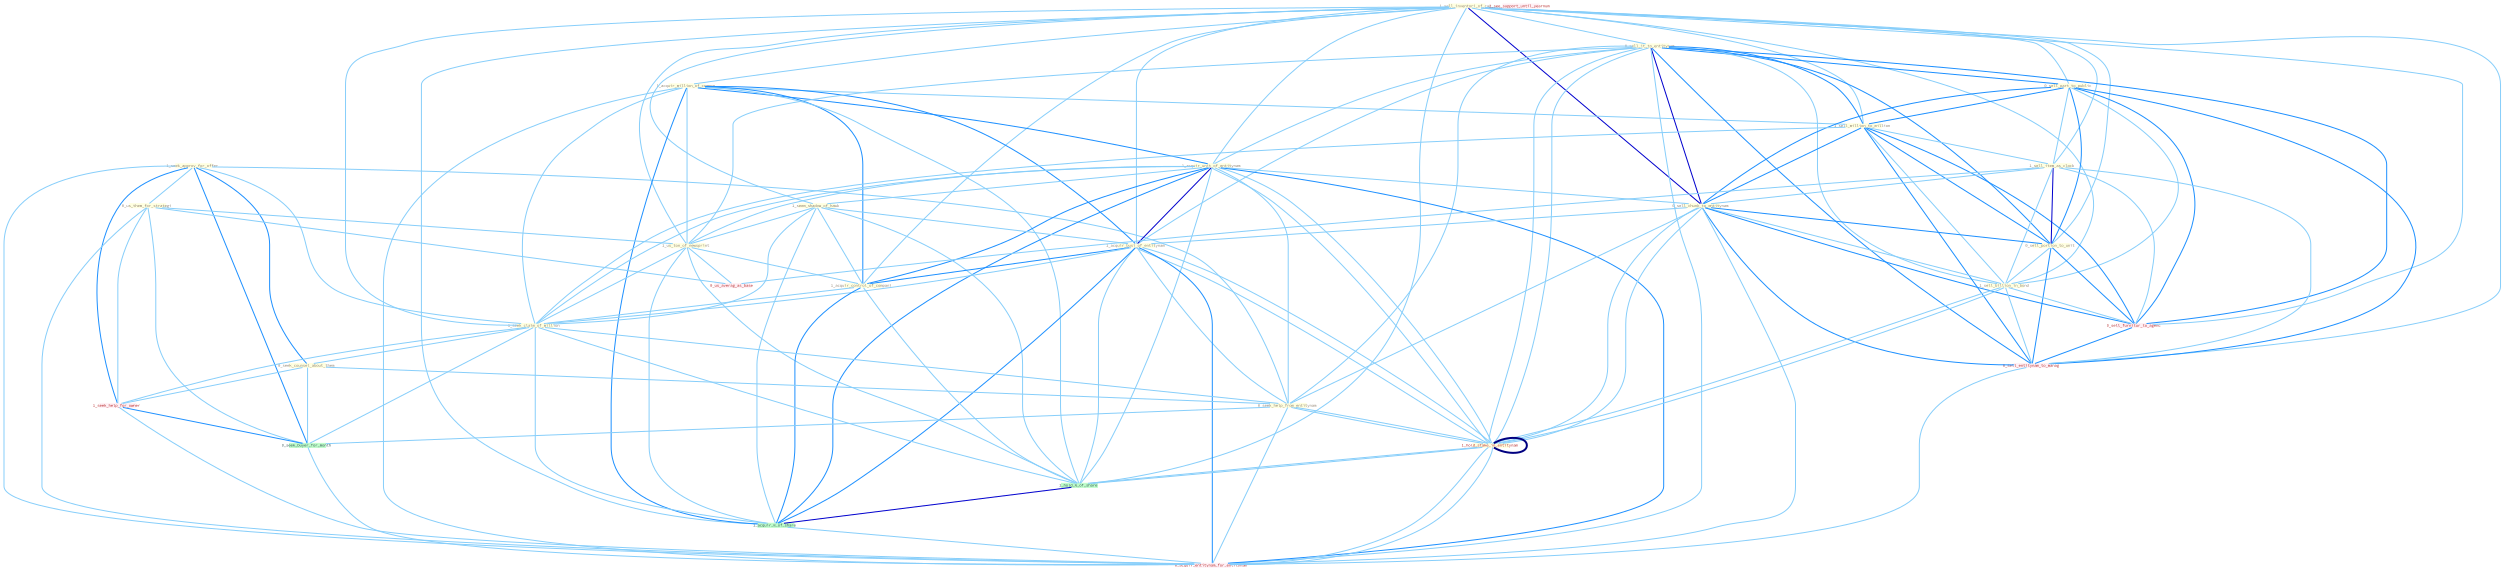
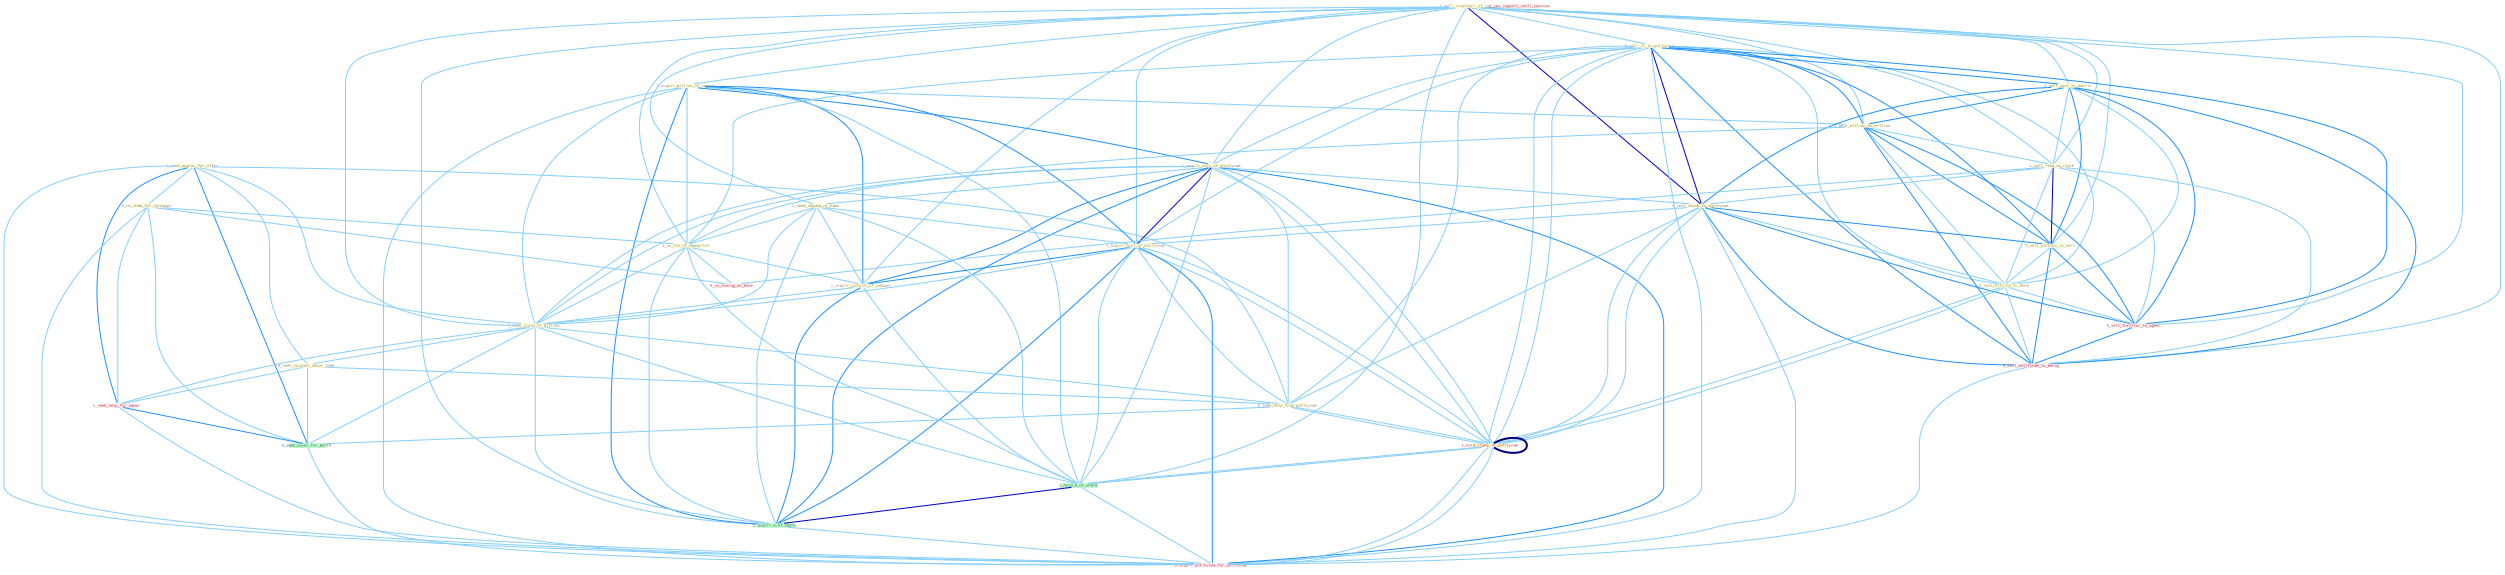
edge "0_sell_it_to_entitynam" -- "1_sell_item_as_clock": added
edge "1_sell_million_to_million" -- "0_sell_chunk_to_entitynam": removed
edge "1_seek_approv_for_offer" -- "0_seek_counsel_about_them": color #1e90ff -> #87cefa
edge "0_seek_help_from_entitynam" -- "0_acquir_entitynam_for_entitynam": now "1_hold_%_of_share" -- "0_acquir_entitynam_for_entitynam"
